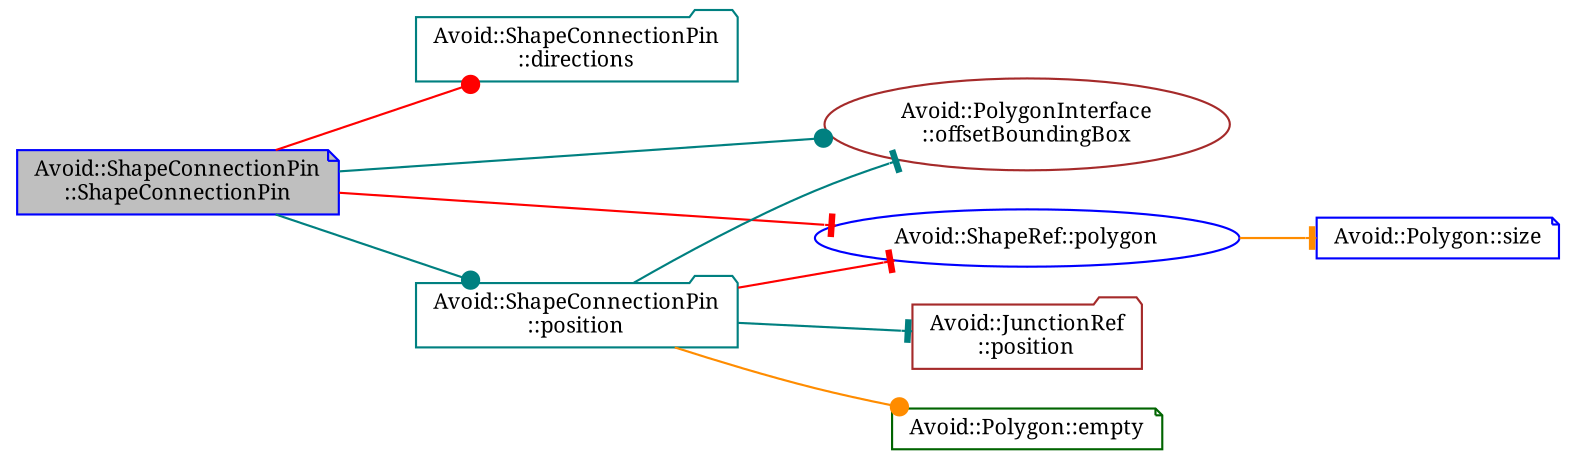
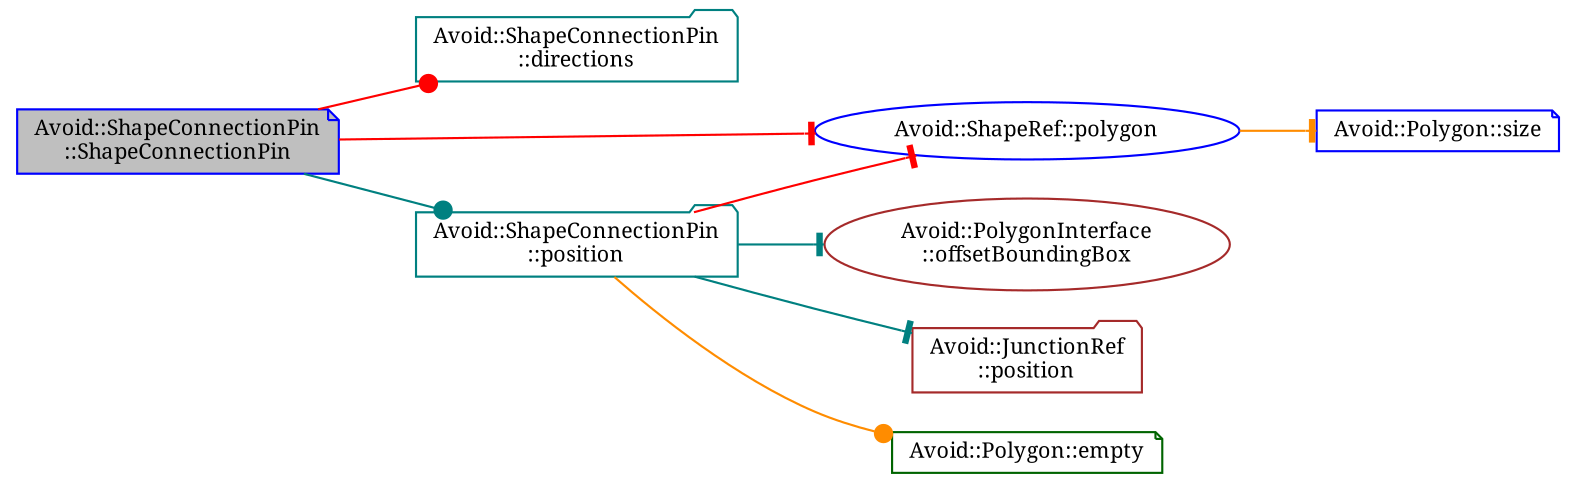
edge "Avoid::ShapeConnectionPin ::ShapeConnectionPin" -> "Avoid::PolygonInterface ::offsetBoundingBox": removed
